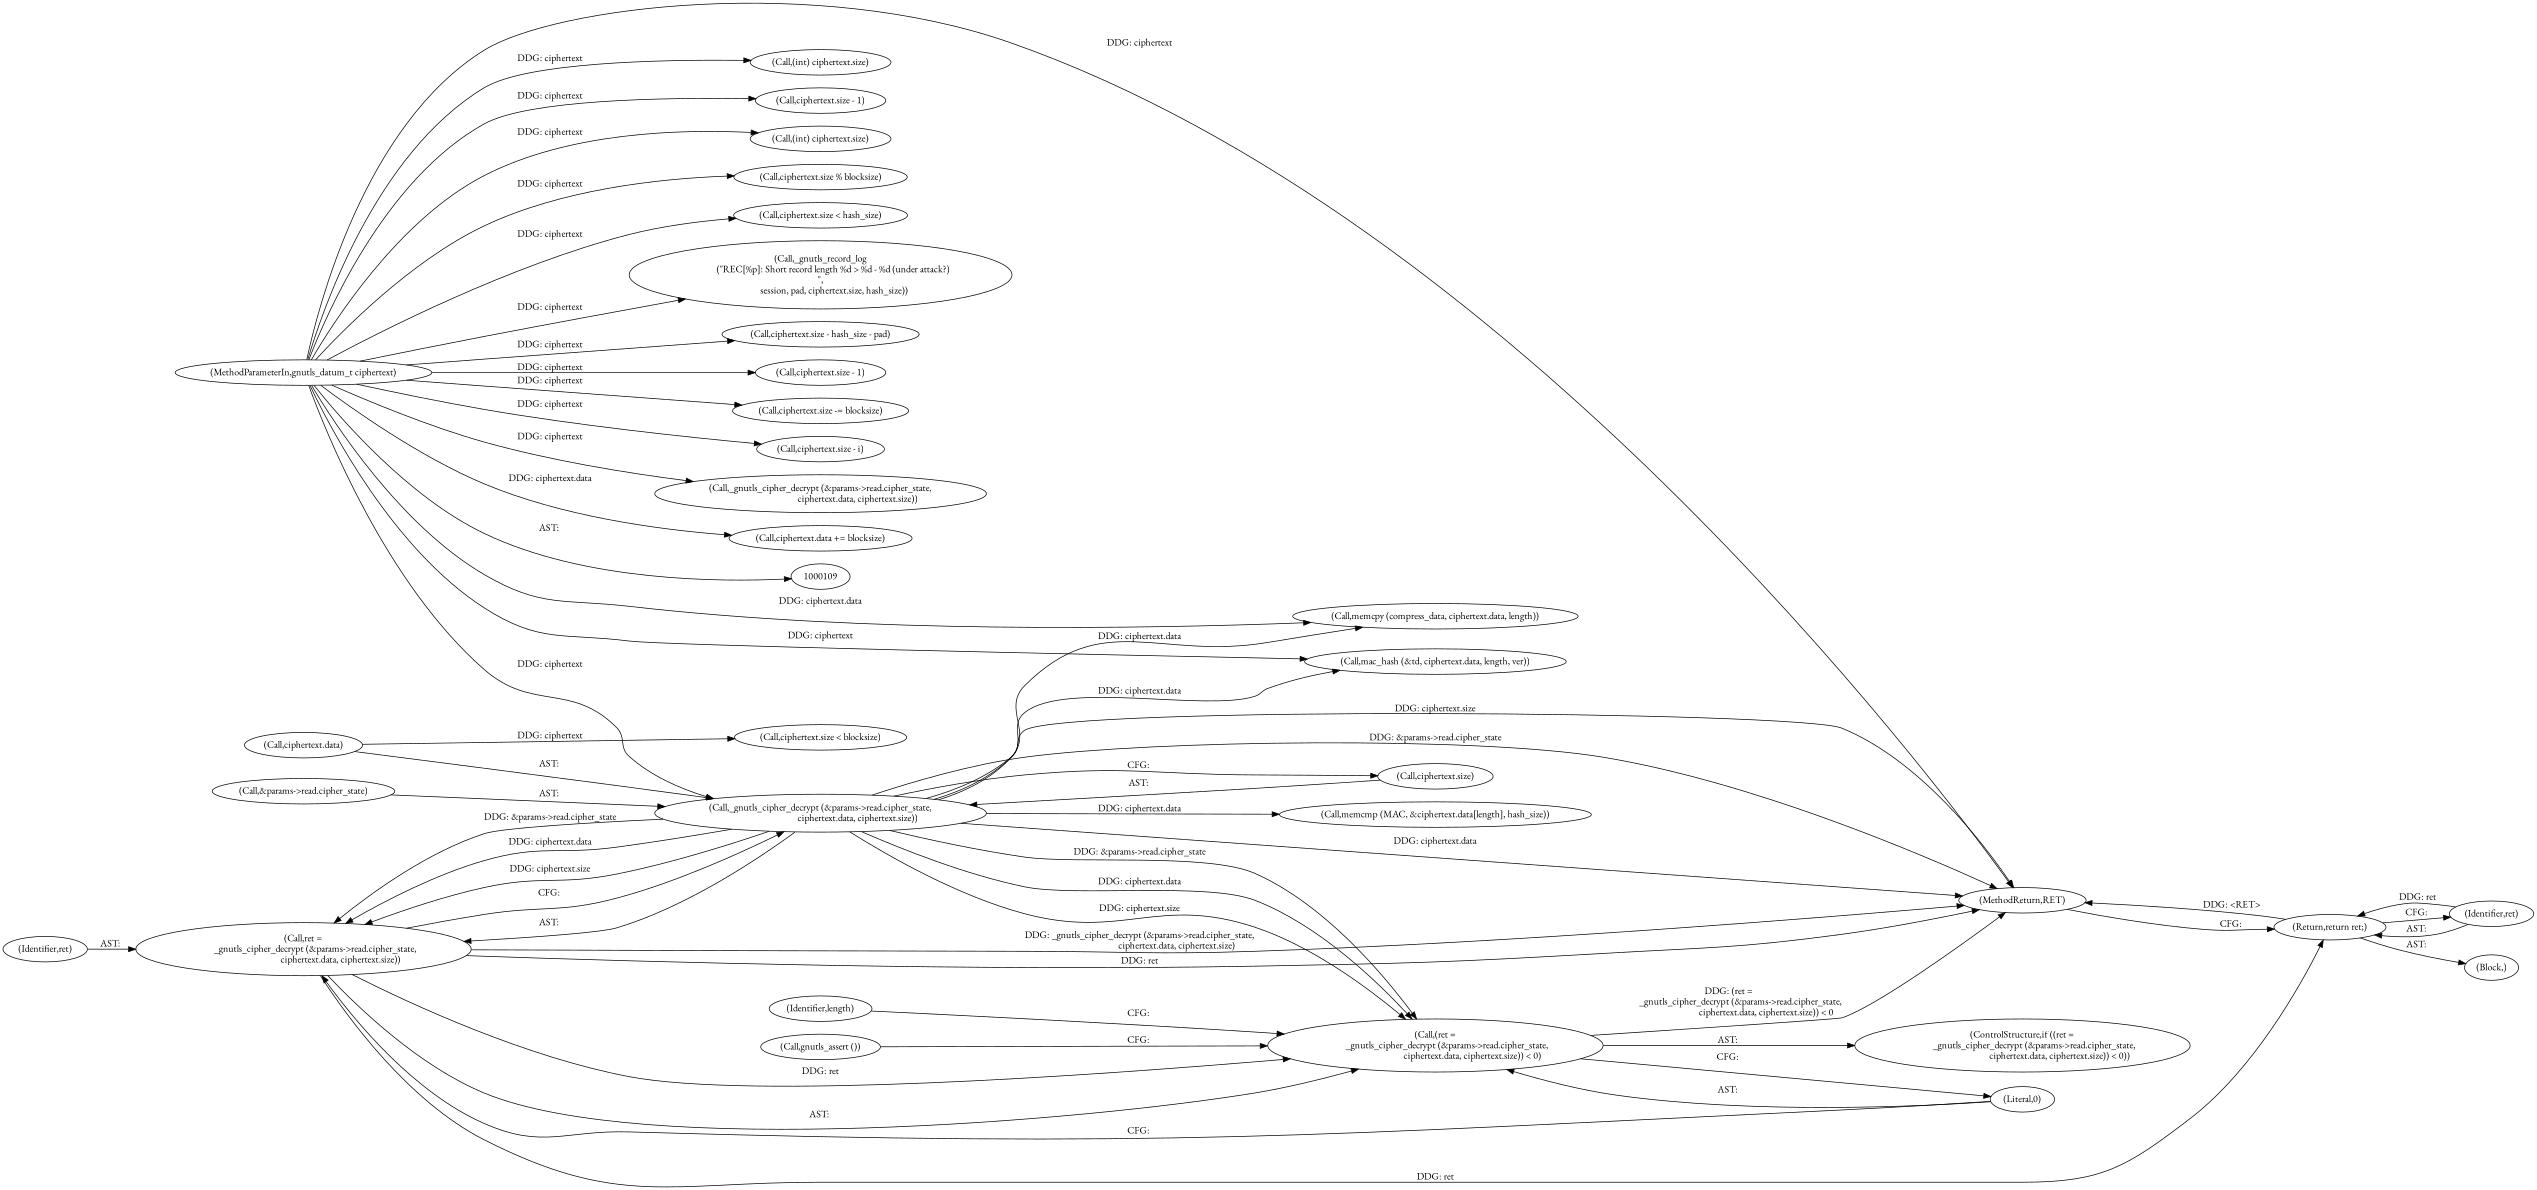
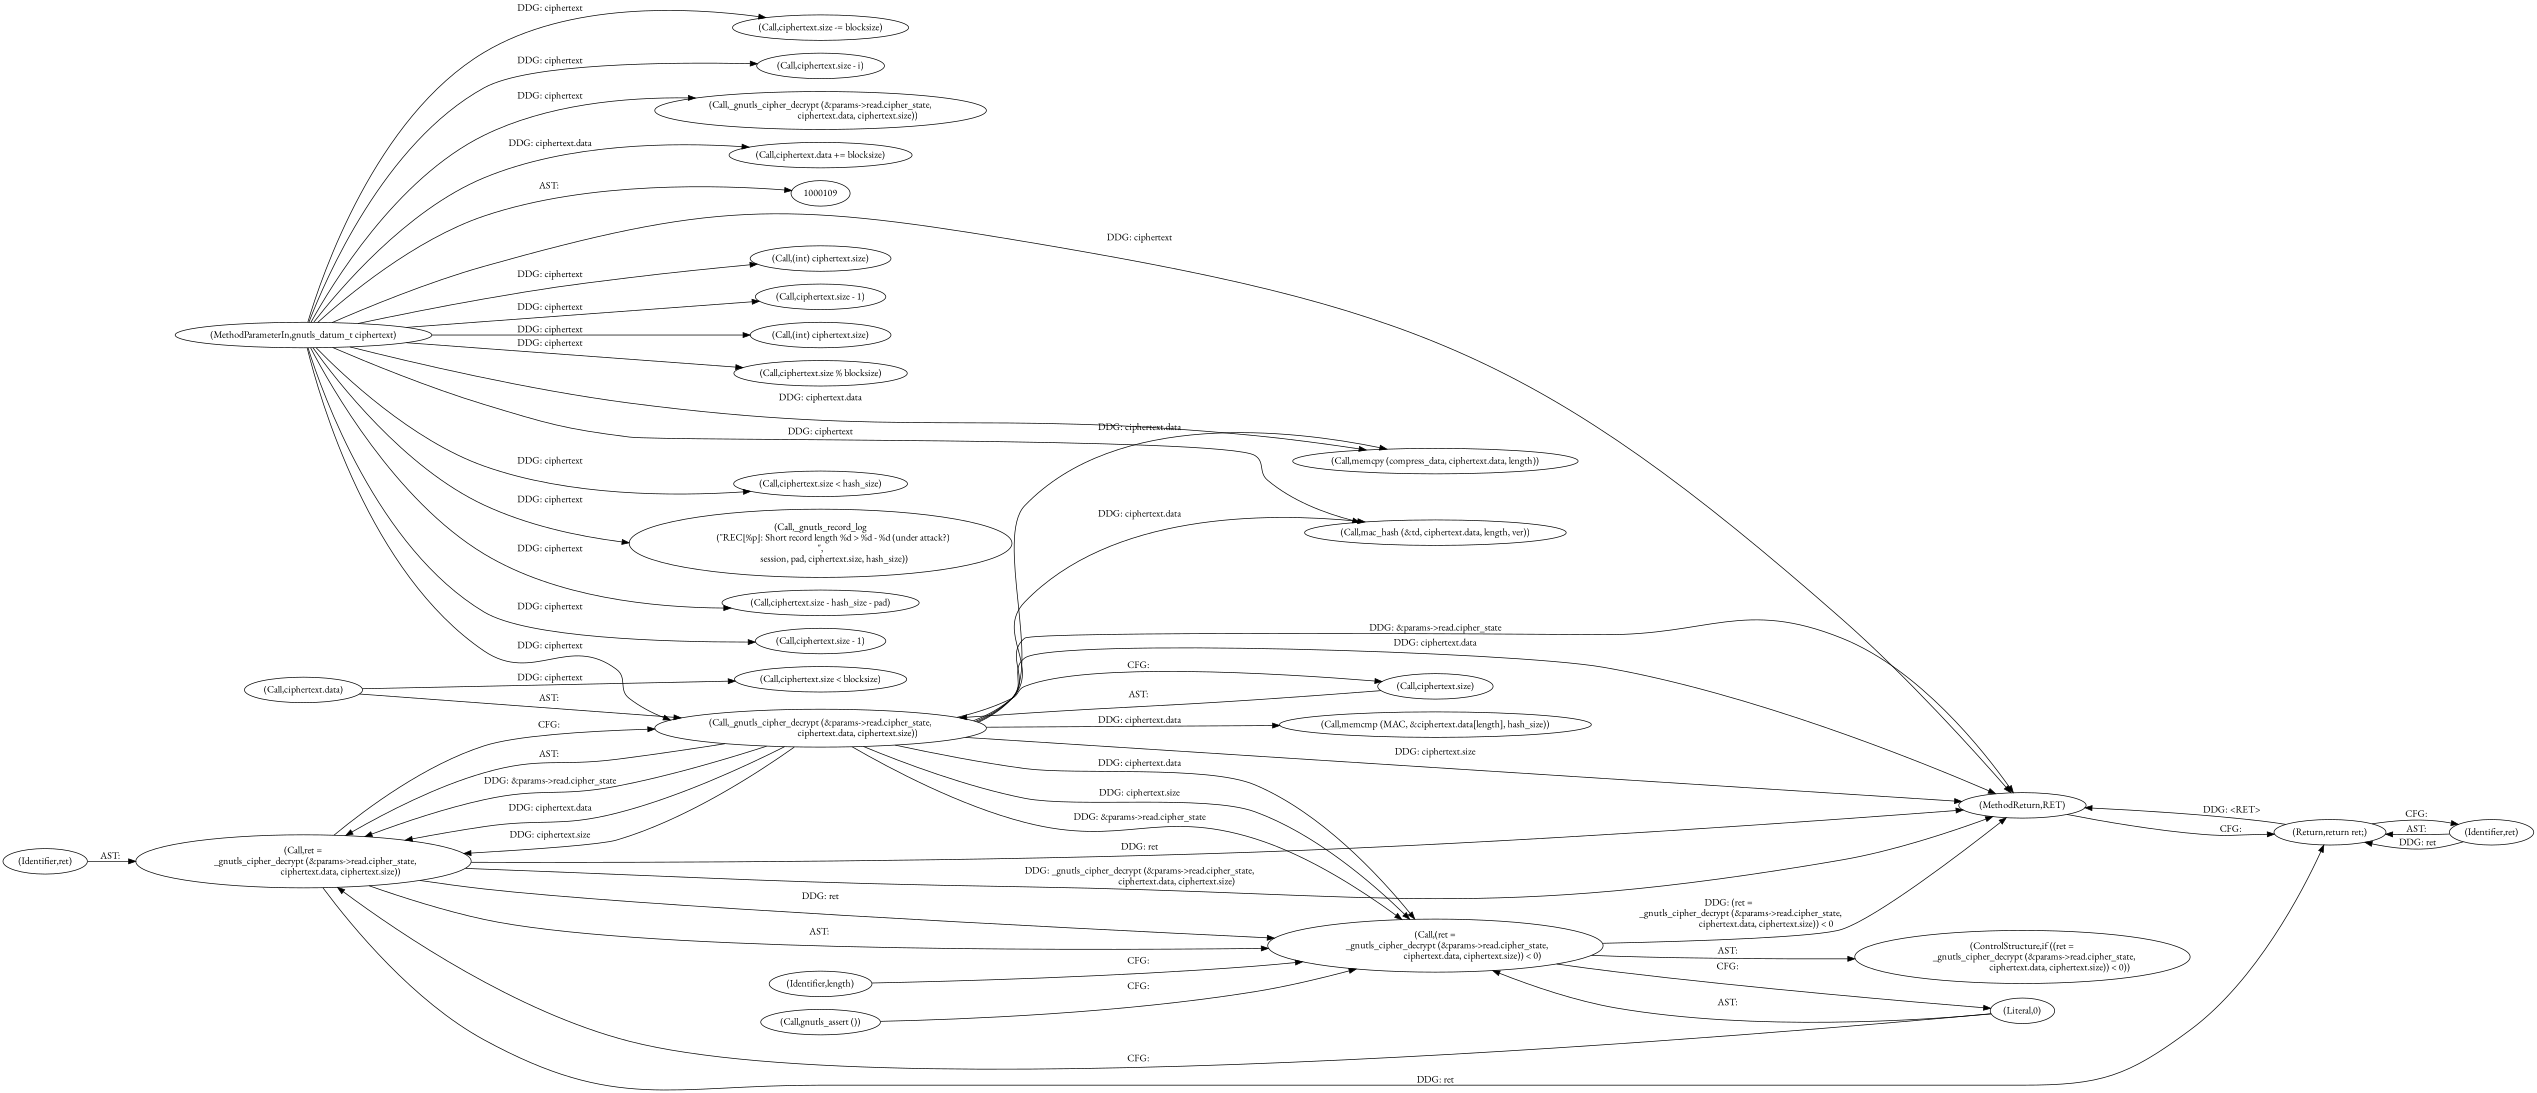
node "(Call,&params->read.cipher_state)": removed
node "(Block,)": removed
